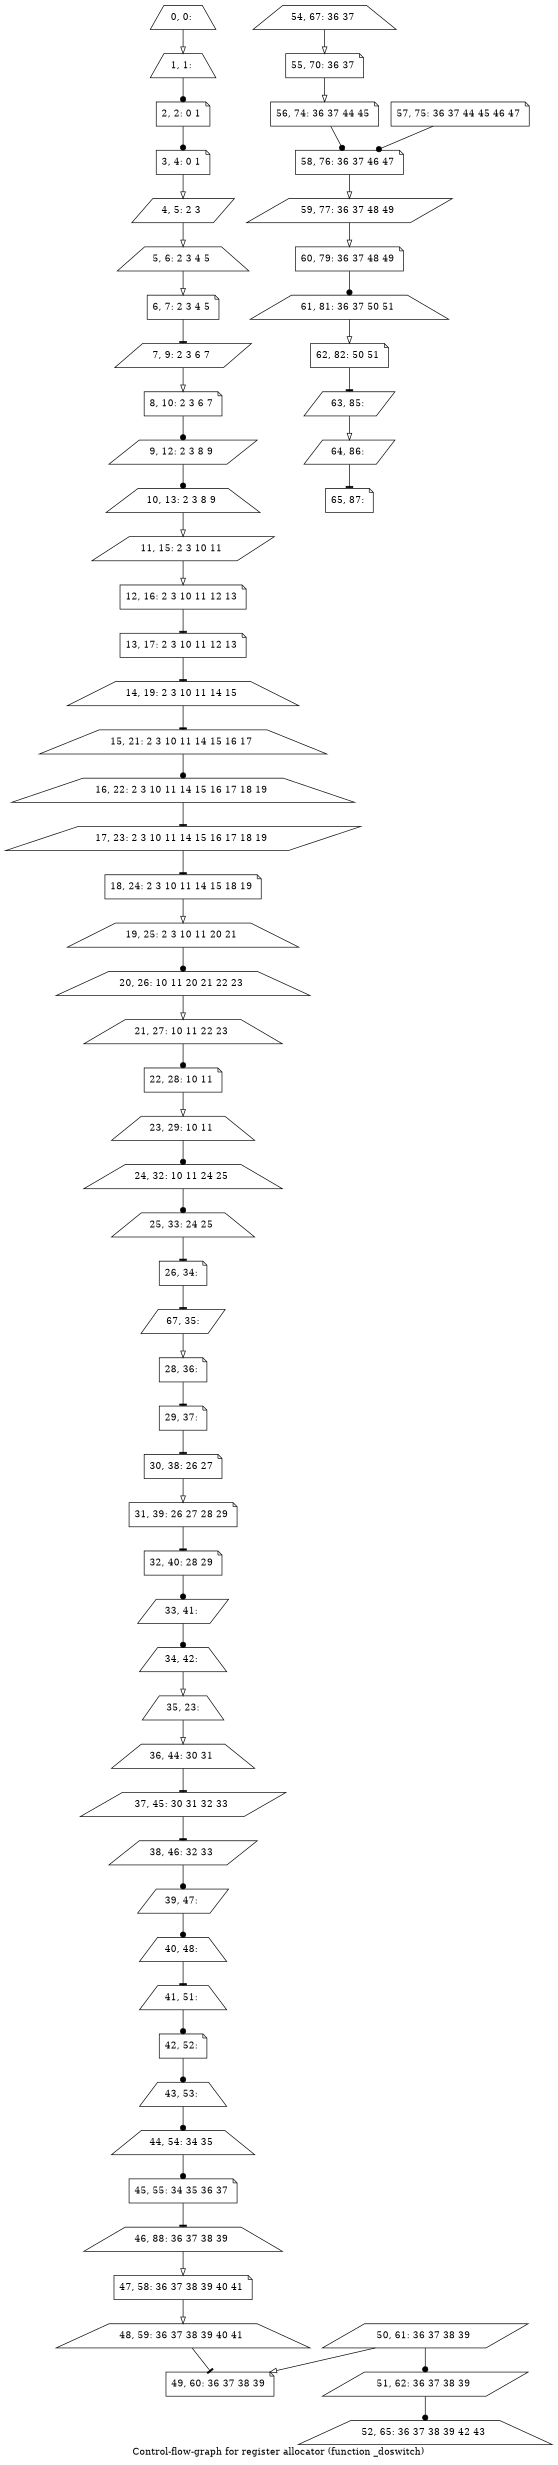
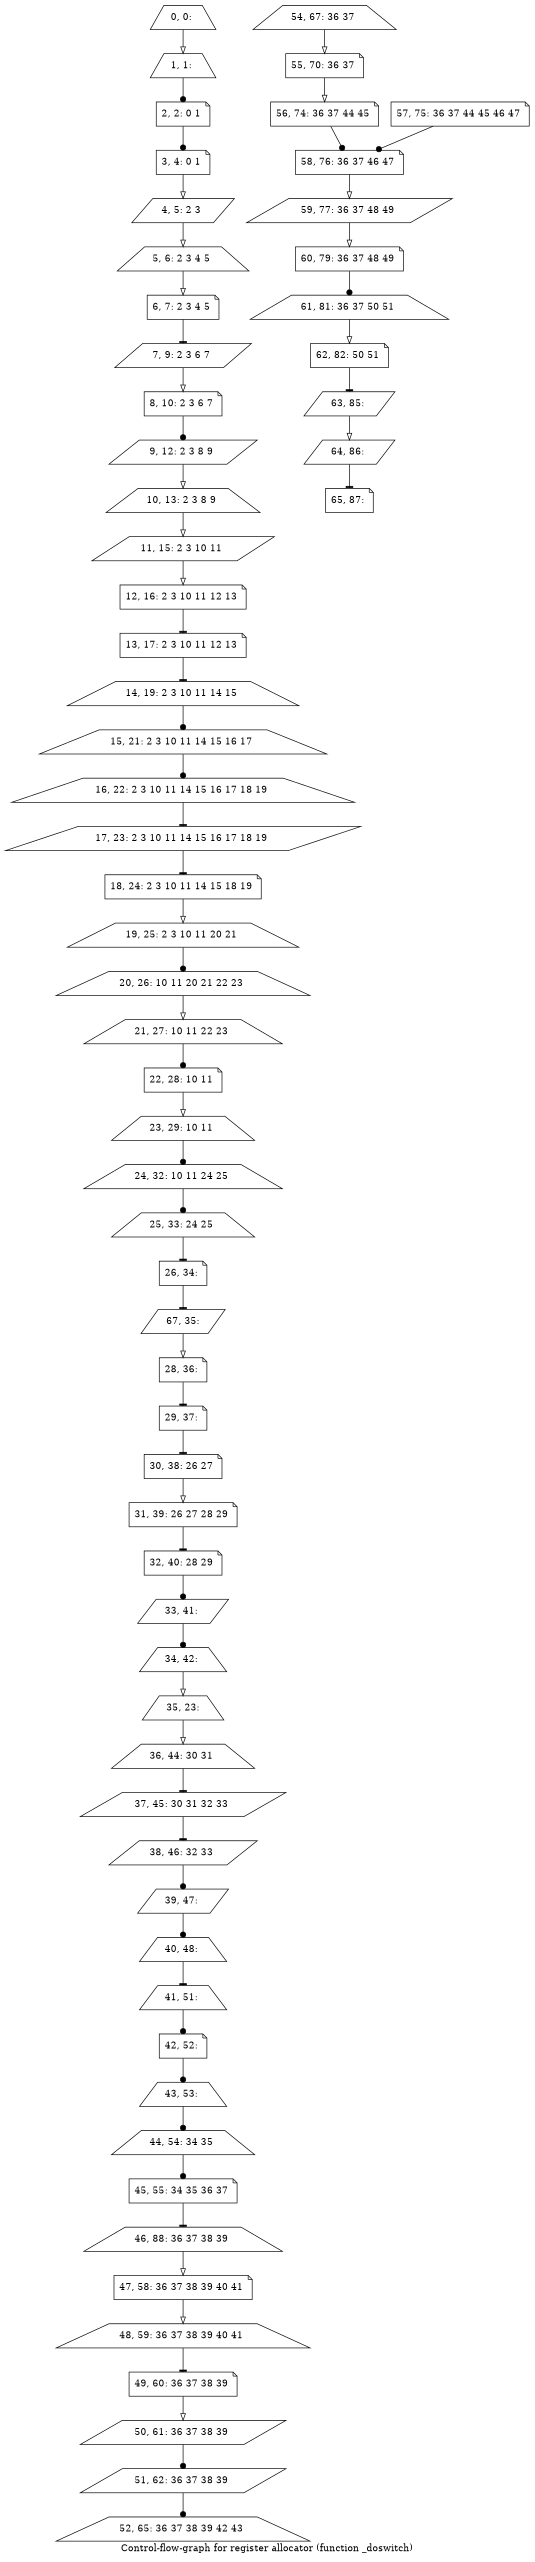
edge "9, 12: 2 3 8 9" -> "10, 13: 2 3 8 9": arrowhead dot -> onormal
edge "14, 19: 2 3 10 11 14 15" -> "15, 21: 2 3 10 11 14 15 16 17": arrowhead tee -> dot
edge "50, 61: 36 37 38 39" -> "49, 60: 36 37 38 39": reversed
